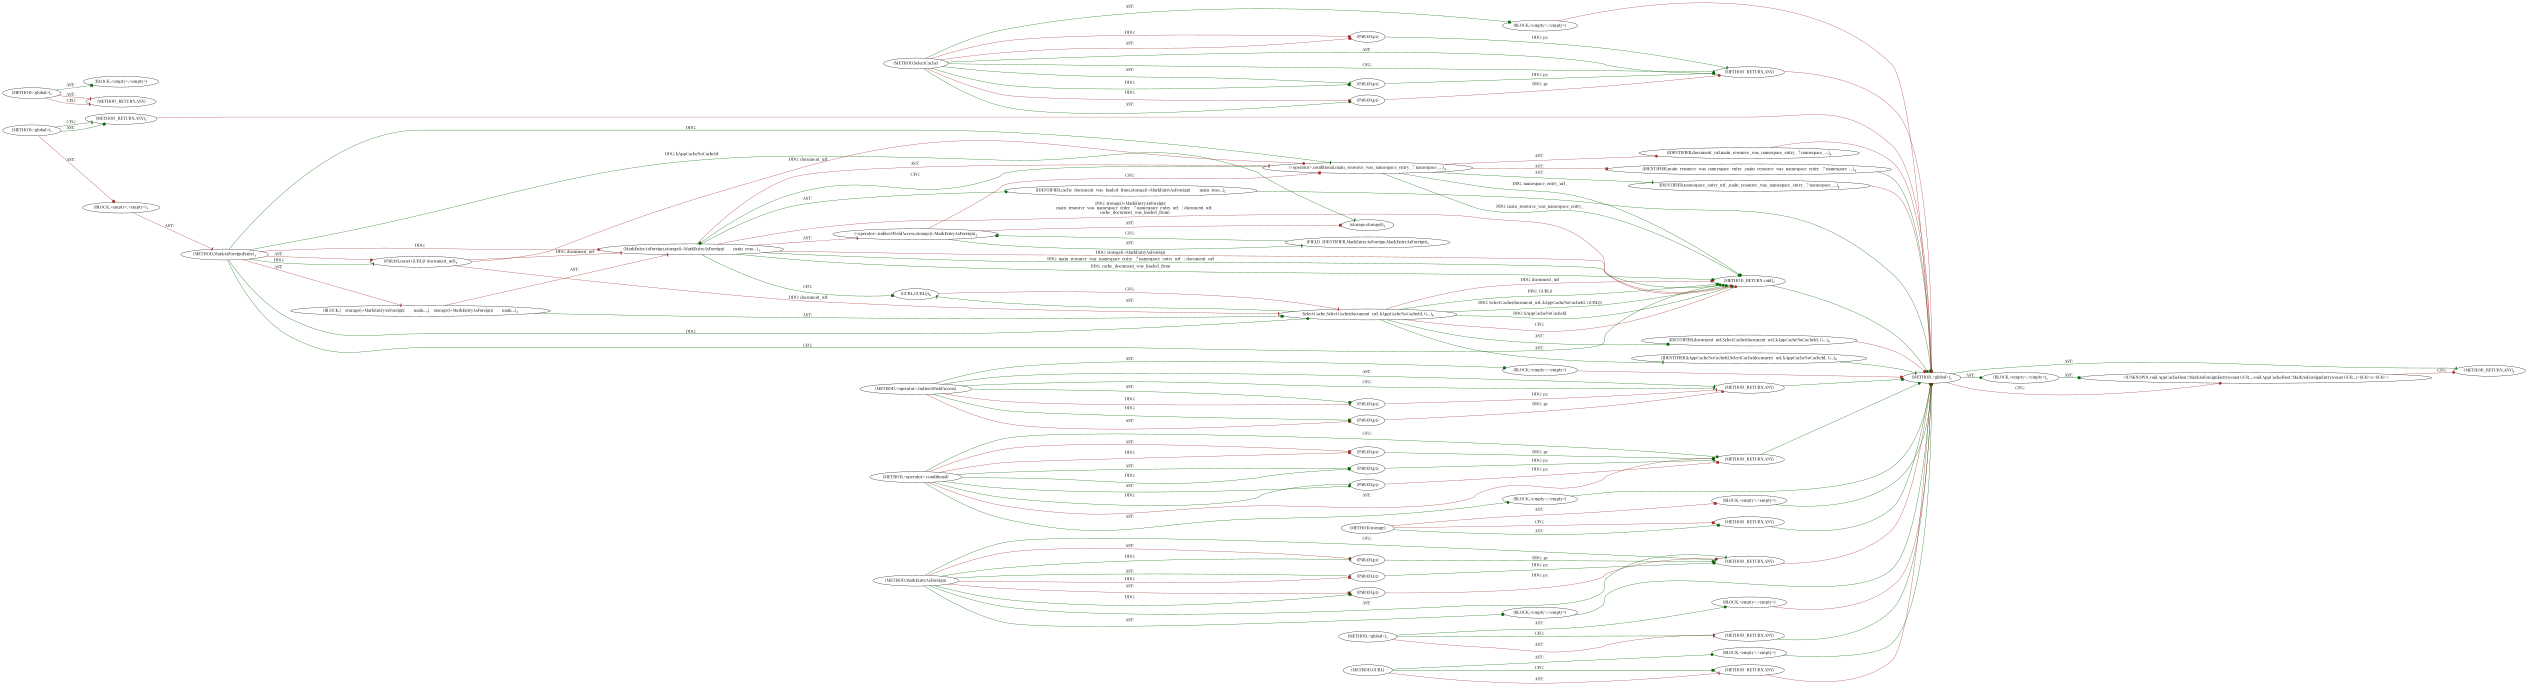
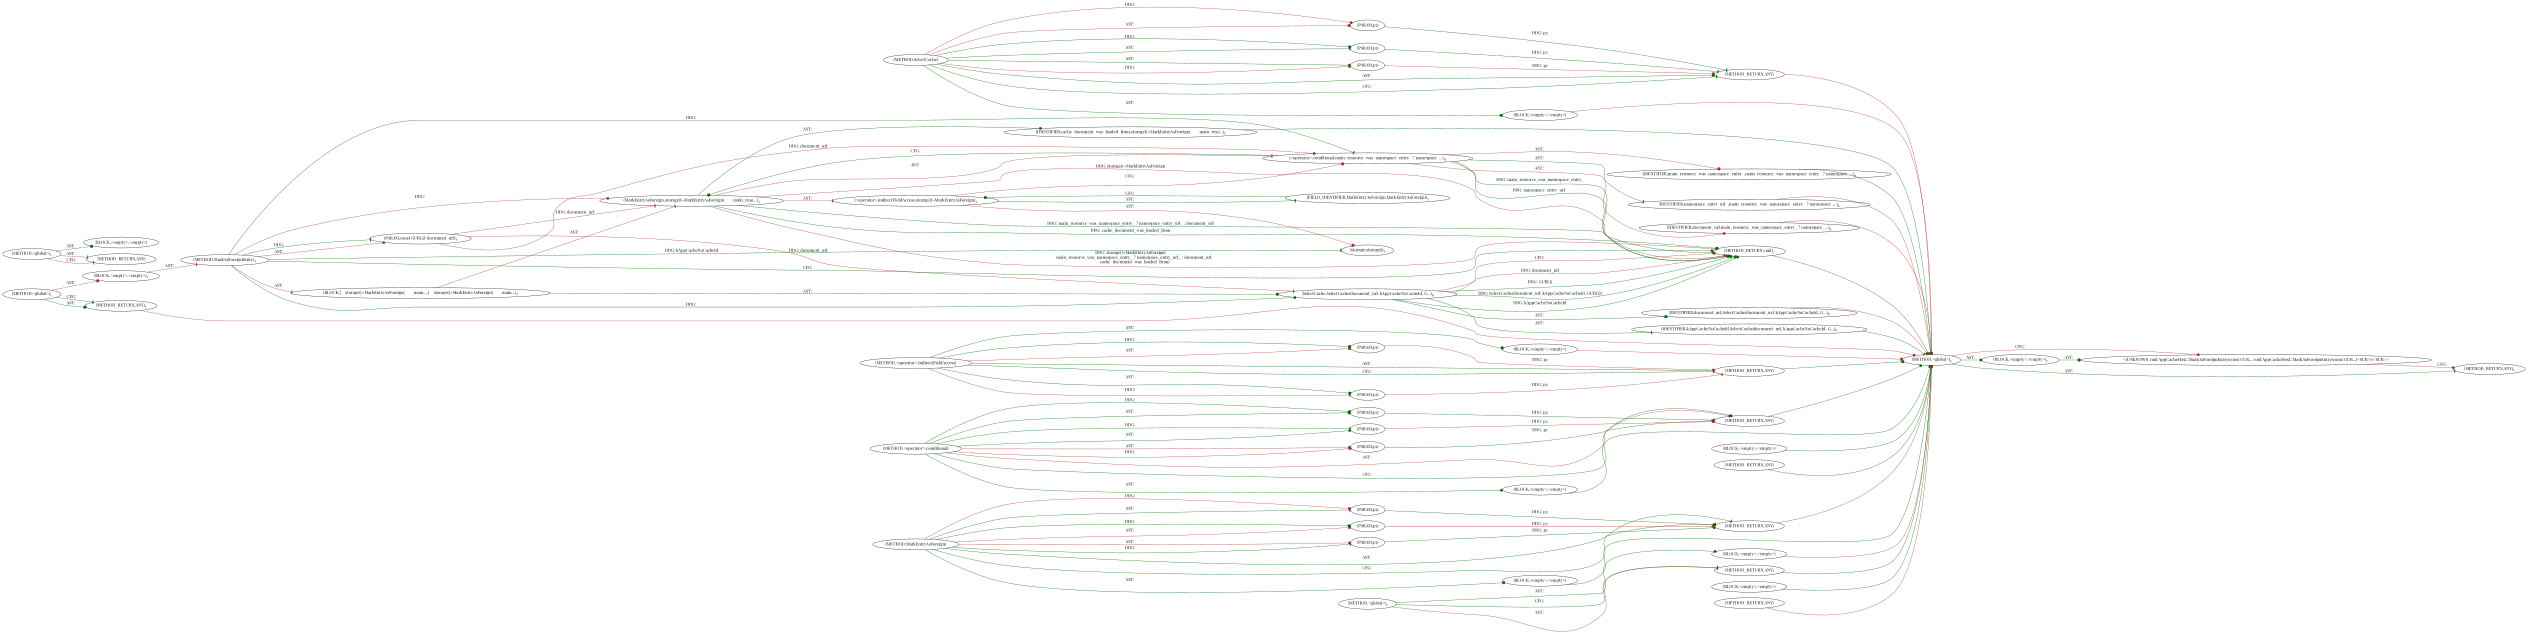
node "(GURL,GURL())": removed
node "(METHOD,storage)": removed
node "(METHOD,GURL)": removed
